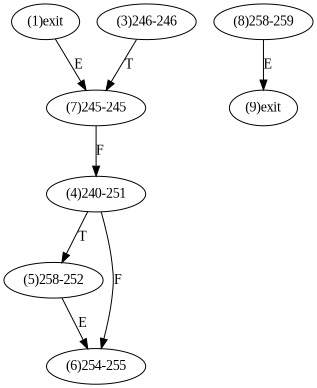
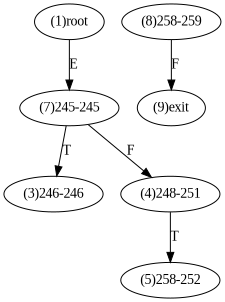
node "(1)exit": label "(1)exit" -> "(1)root"
edge "(3)246-246" -> "(7)245-245": reversed
edge "(8)258-259" -> "(9)exit": label "E" -> "F"
node "(4)240-251": label "(4)240-251" -> "(4)248-251"
node "(6)254-255": removed
